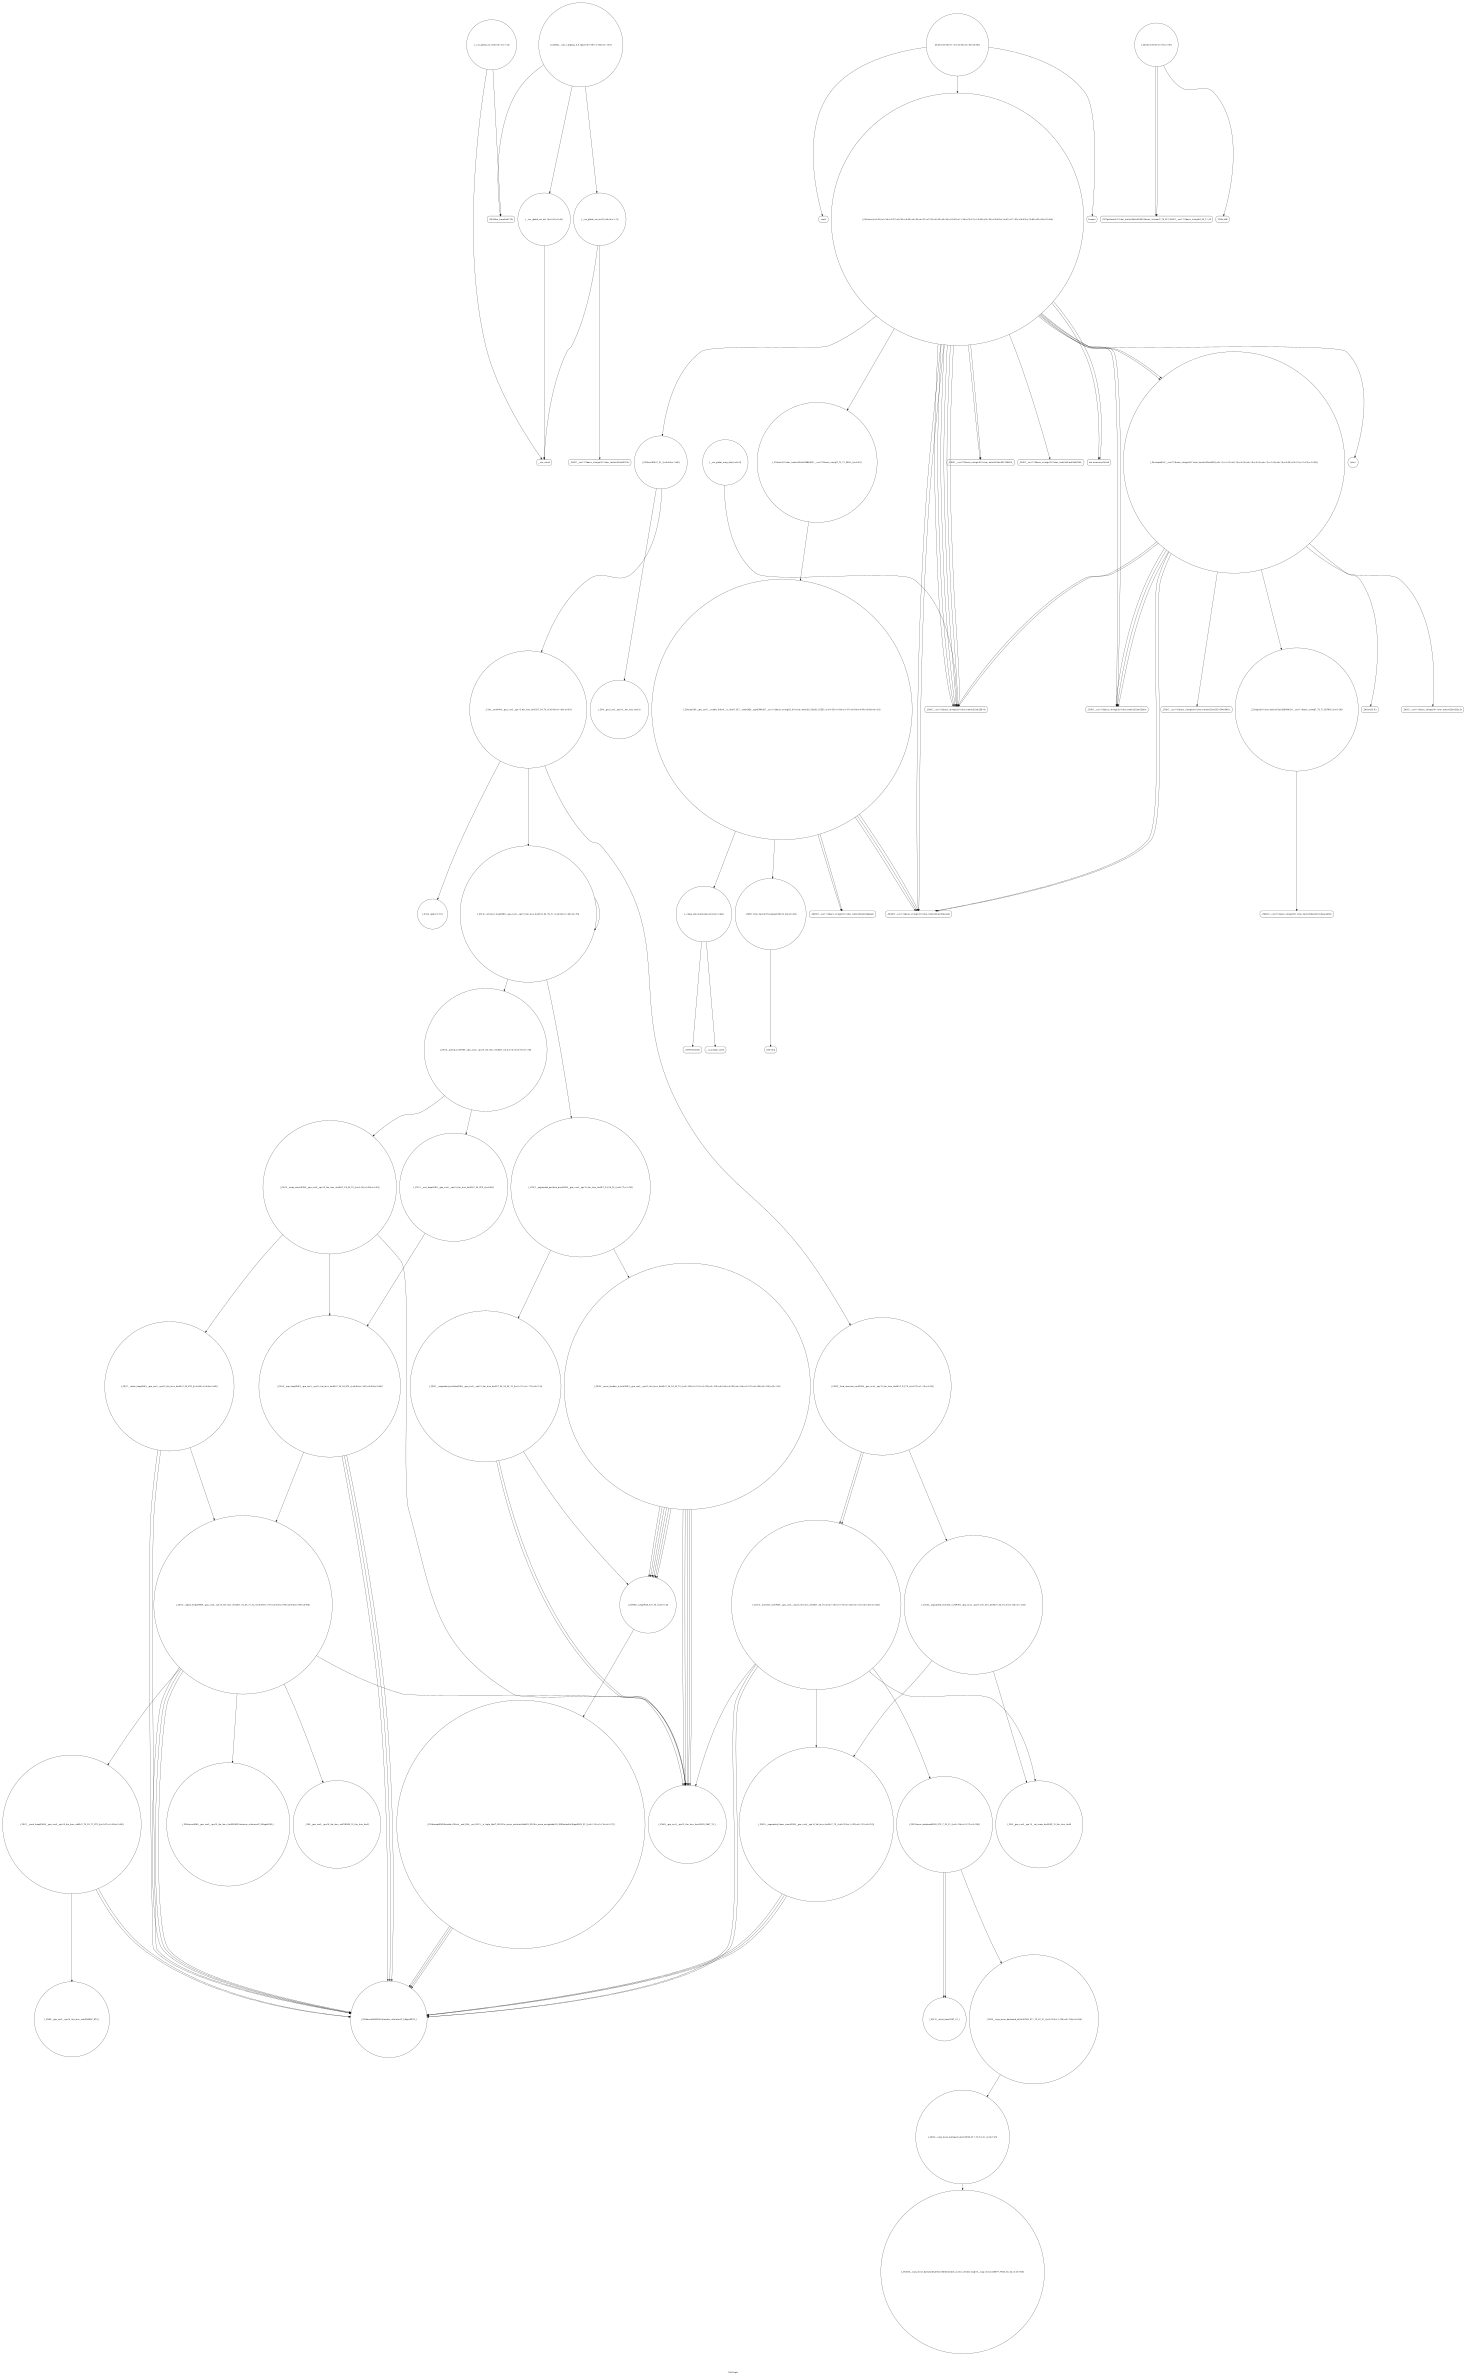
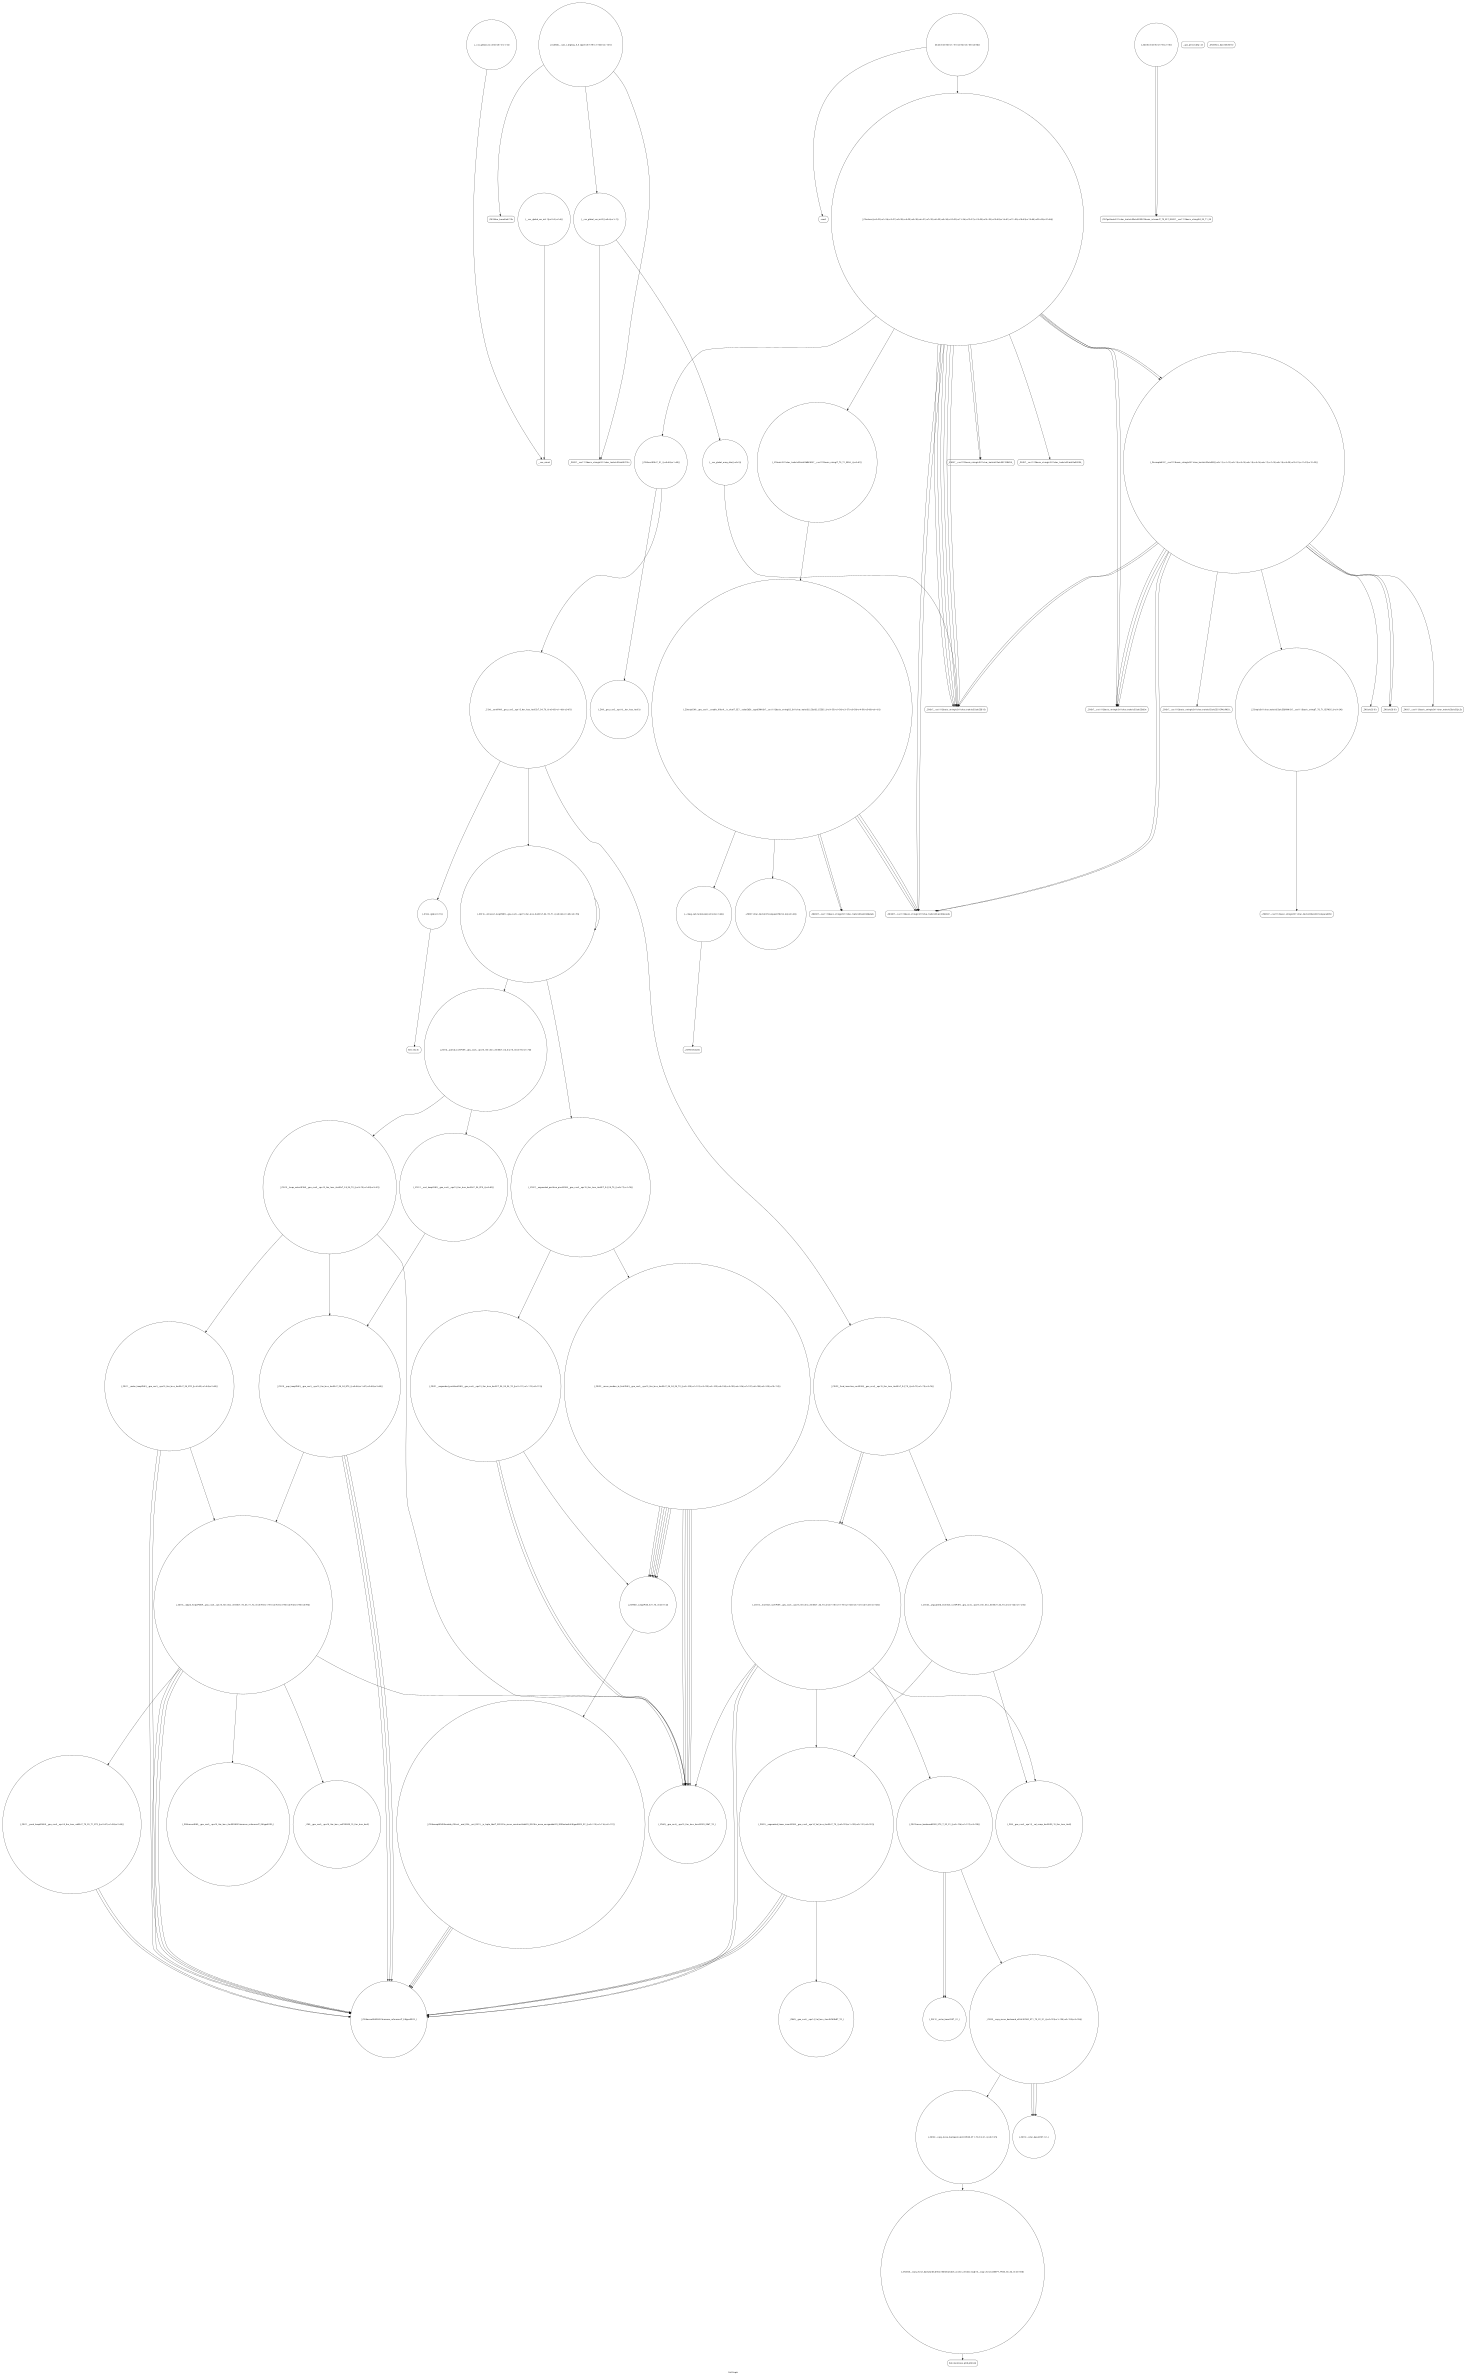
node "__gxx_personality_v0": added
node "_ZNSt8ios_base4InitD1Ev": added
edge "{_GLOBAL__sub_I_angwuy_0_0.cpp|{<s0>139|<s1>140|<s2>141}}" -> "{__cxx_global_var_init.1|{<s0>3|<s1>4}}": now "{_GLOBAL__sub_I_angwuy_0_0.cpp|{<s0>139|<s1>140|<s2>141}}" -> "_ZNSt7__cxx1112basic_stringIcSt11char_traitsIcESaIcEEC1Ev"
edge "{__cxx_global_var_init|{<s0>1|<s1>2}}" -> "_ZNSt8ios_base4InitC1Ev": removed
node "freopen": removed
node "_ZNSirsERi": removed
edge "{__cxx_global_var_init.2|{<s0>6|<s1>7}}" -> "__cxa_atexit": now "{__cxx_global_var_init.2|{<s0>6|<s1>7}}" -> "{__cxx_global_array_dtor|{<s0>5}}"
node "llvm.memset.p0i8.i64": removed
node "{abs}": removed
node "_ZNSaIcED1Ev": added
node "llvm.ctlz.i64": added
node "__cxa_begin_catch": removed
node "memcmp": removed
node "{_ZNK9__gnu_cxx5__ops14_Iter_less_valclIPiiEEbT_RT0_}": removed
node "{_ZNK9__gnu_cxx5__ops14_Val_less_iterclIiPiEEbRT_T0_}": added
node "{_ZSt12__niter_baseIPiET_S1_}": added
node "llvm.memmove.p0i8.p0i8.i64": added
